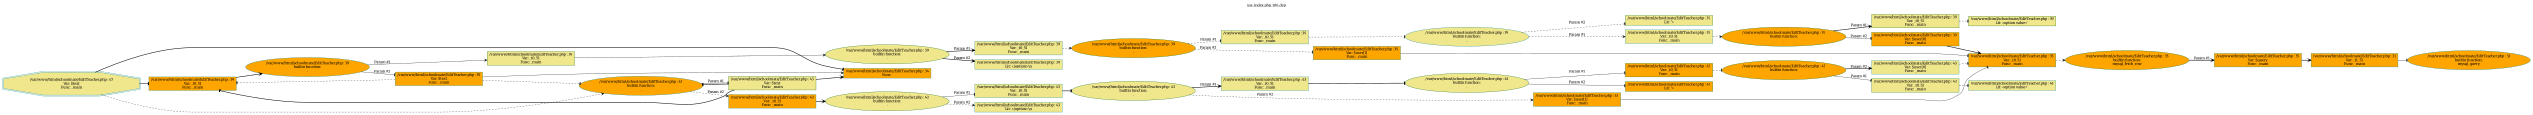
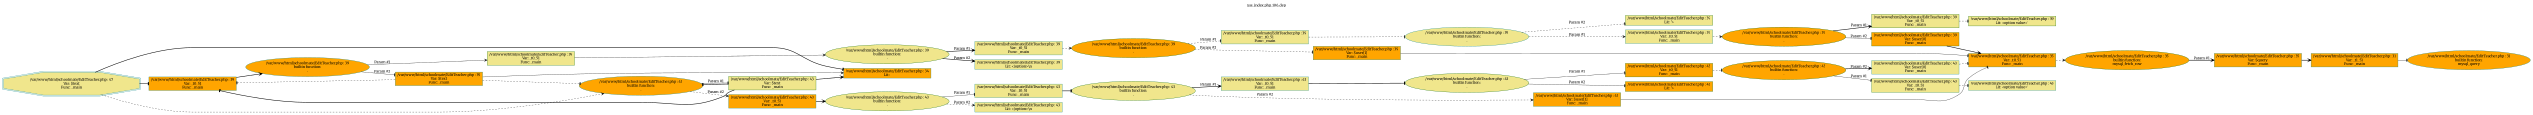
node "/var/www/html/schoolmate/EditTeacher.php : 34 Func:": label "/var/www/html/schoolmate/EditTeacher.php : 34 Func:" -> "/var/www/html/schoolmate/EditTeacher.php : 34 Lit:"
